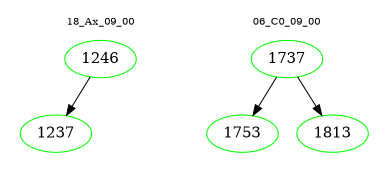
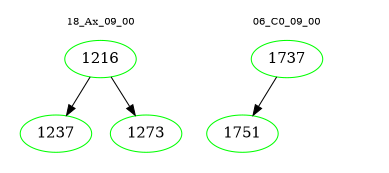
node "1246": label "1246" -> "1216"
node "1273": added
node "1753": label "1753" -> "1751"
node "1813": removed
